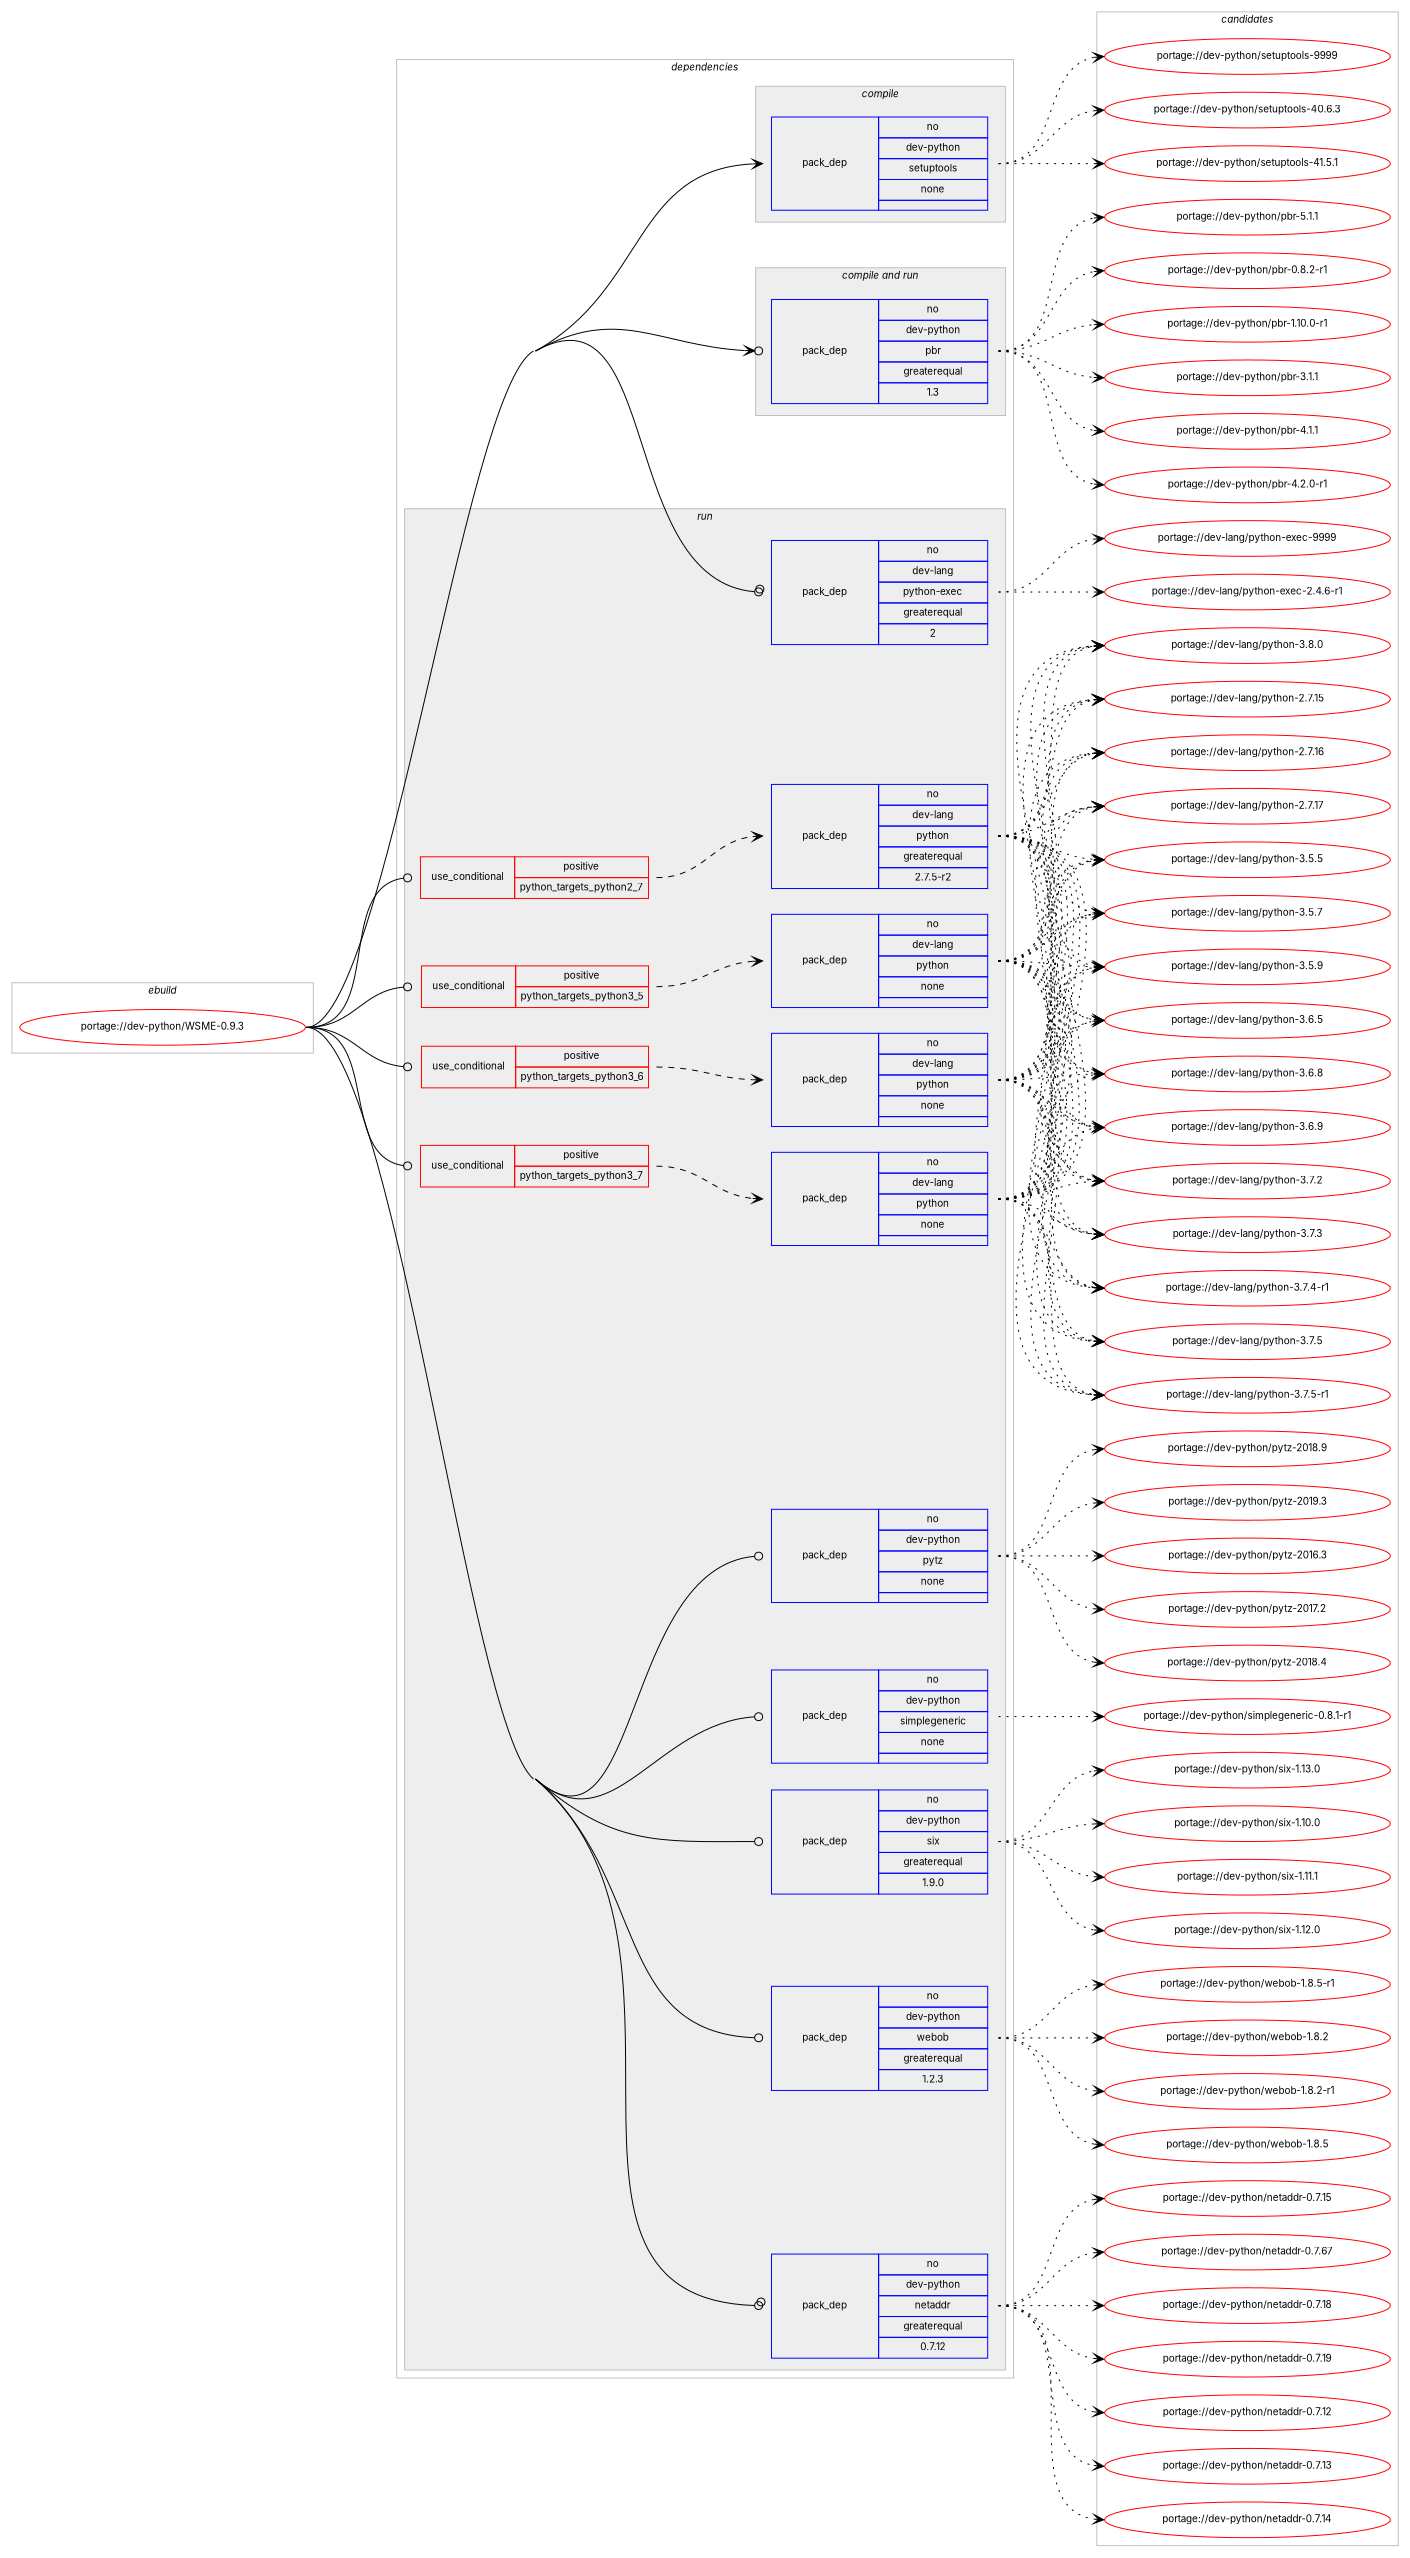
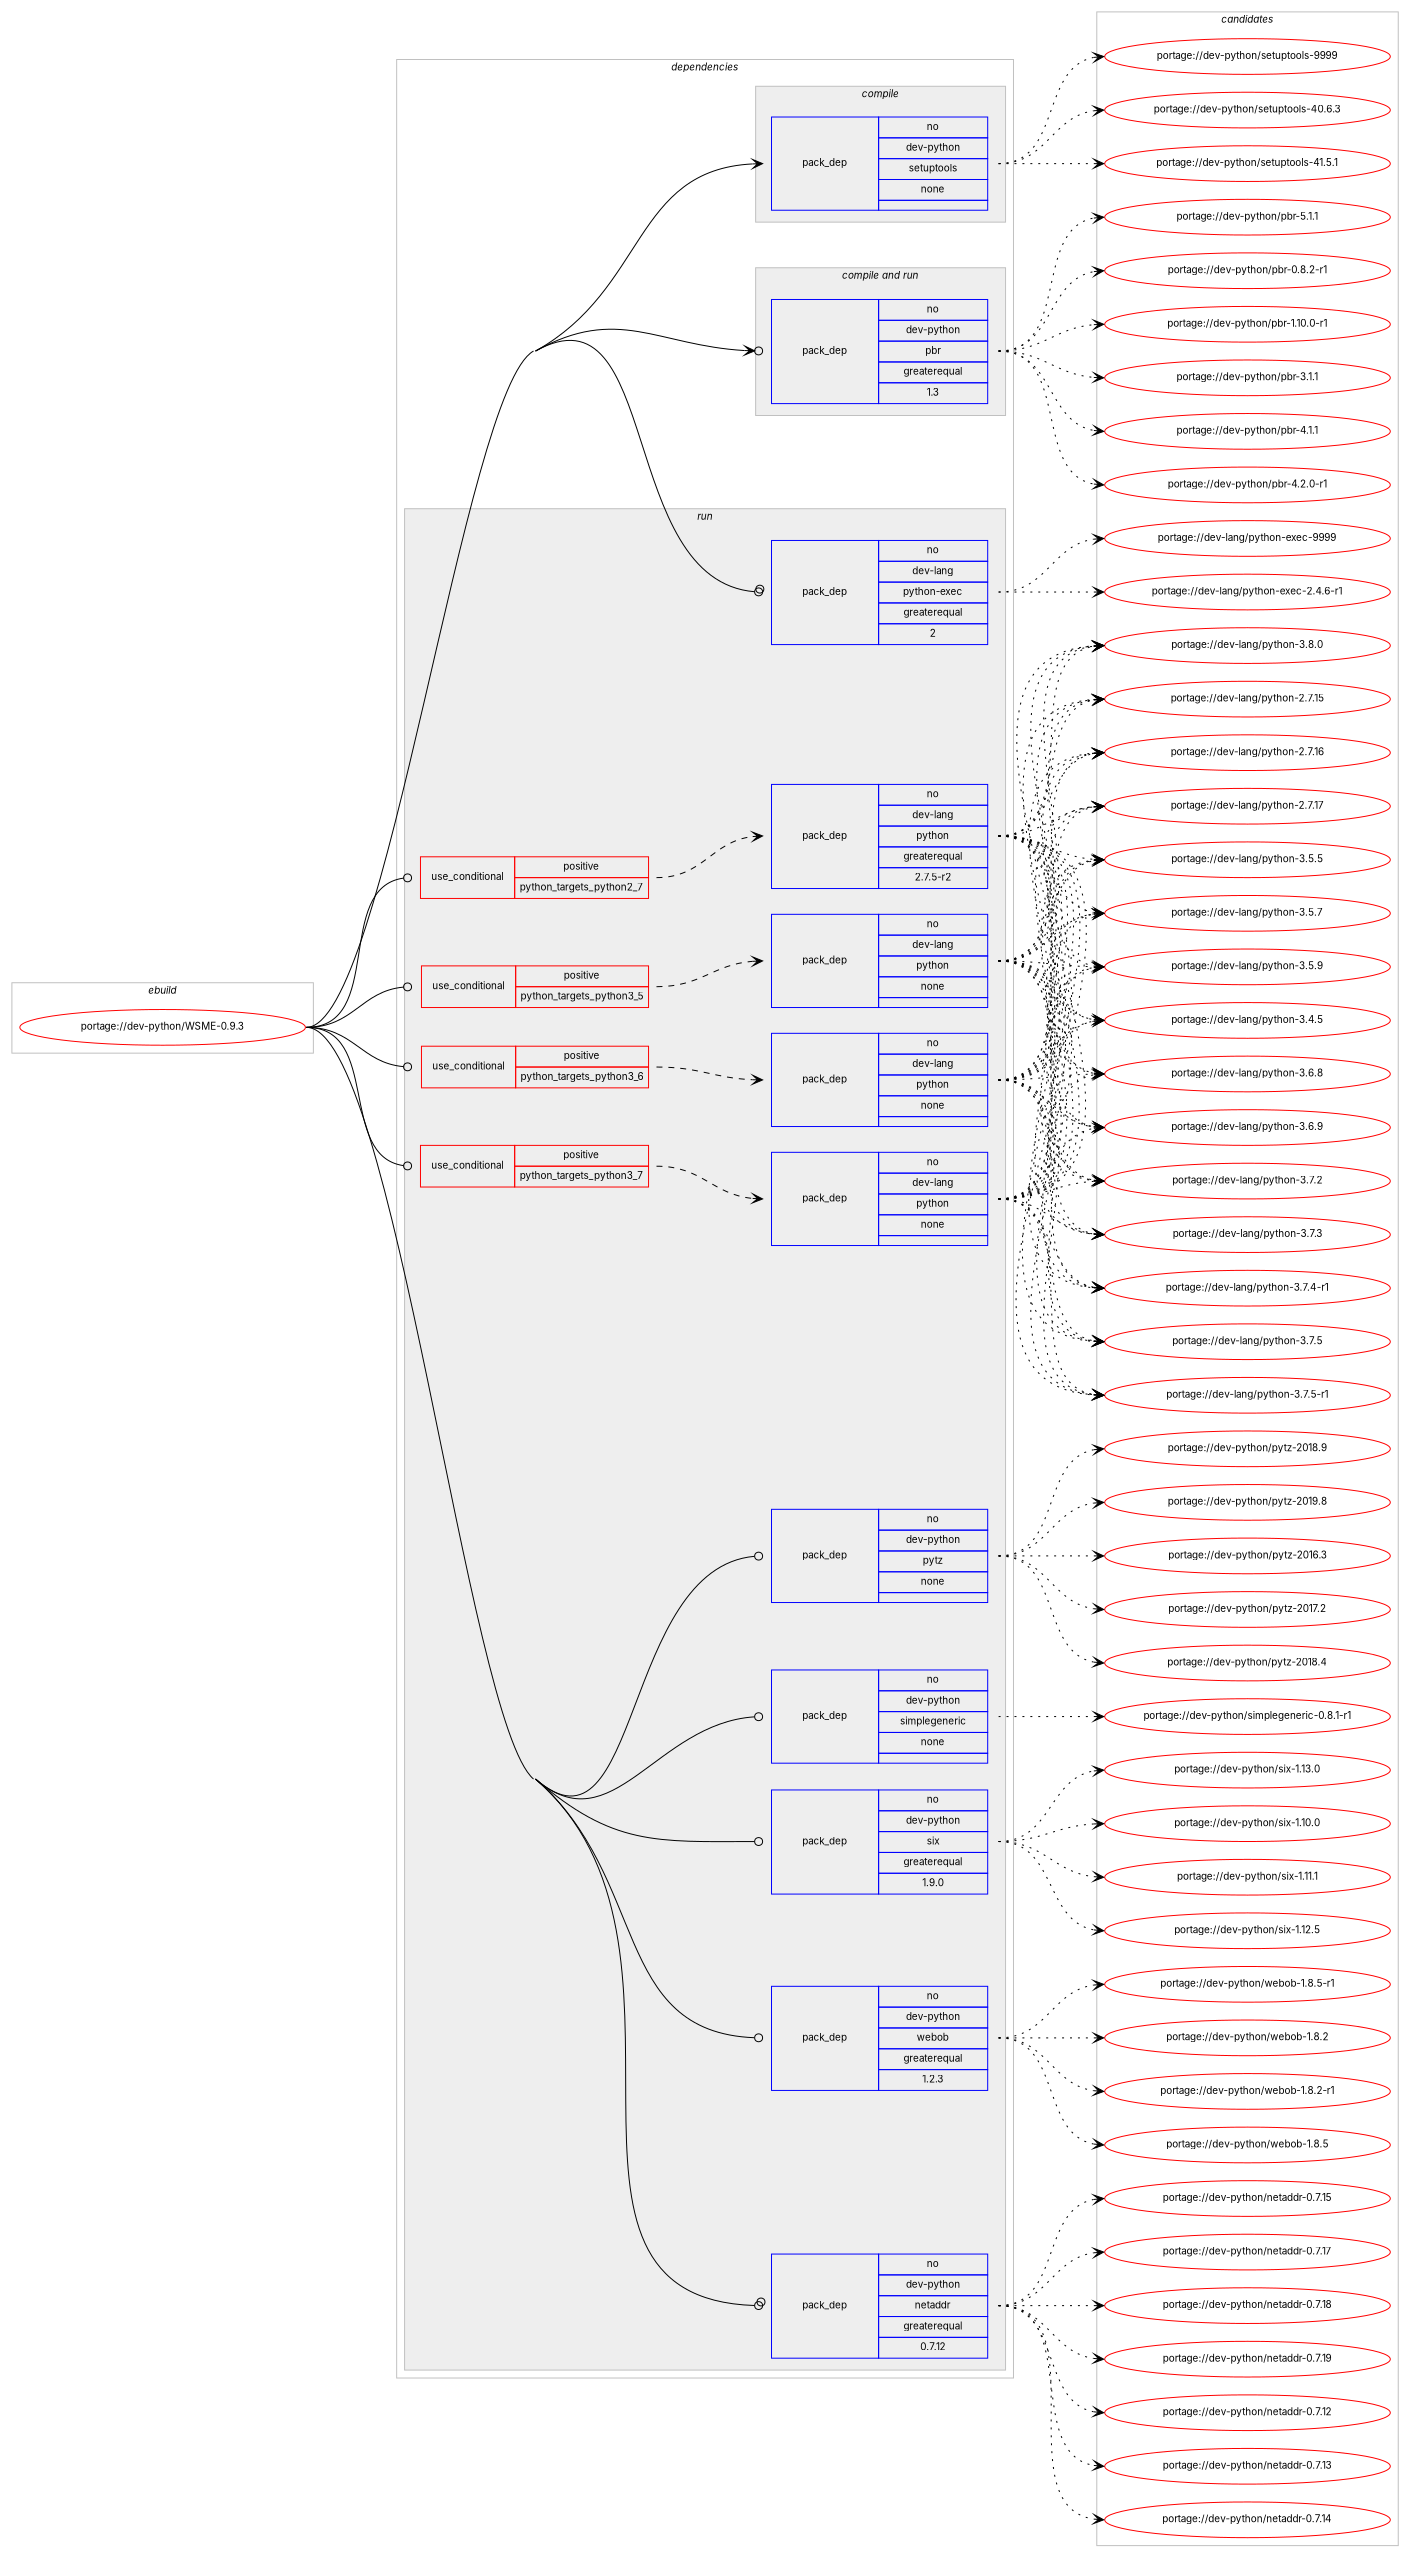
node "portage://dev-lang/python-3.6.5": label "portage://dev-lang/python-3.6.5" -> "portage://dev-lang/python-3.4.5"
node "portage://dev-python/pytz-2019.3": label "portage://dev-python/pytz-2019.3" -> "portage://dev-python/pytz-2019.8"
node "portage://dev-python/six-1.12.0": label "portage://dev-python/six-1.12.0" -> "portage://dev-python/six-1.12.5"
node "portage://dev-python/netaddr-0.7.67": label "portage://dev-python/netaddr-0.7.67" -> "portage://dev-python/netaddr-0.7.17"
